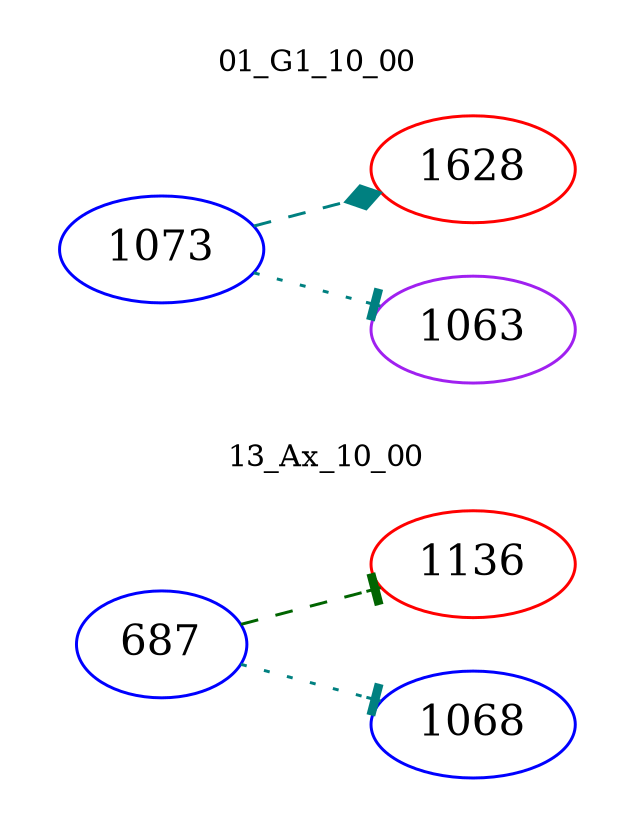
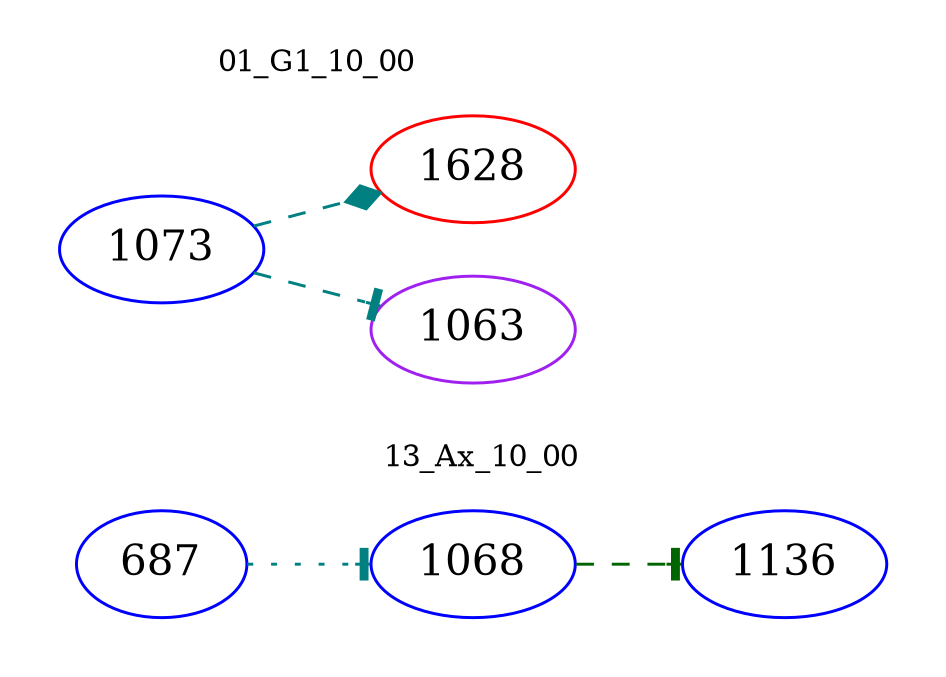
edge "1073" -> "1063": style dotted -> dashed
node "1136": color red -> blue
edge "687" -> "1136": now "1068" -> "1136"
